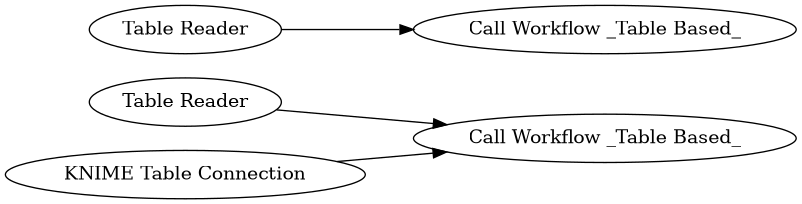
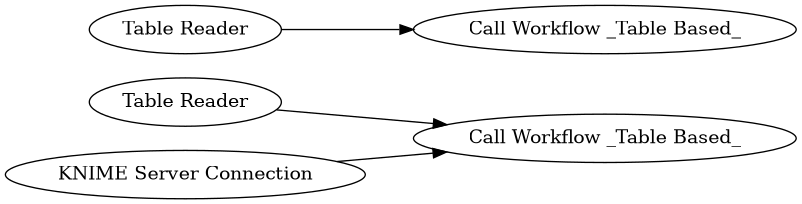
node "KNIME Table Connection": label "KNIME Table Connection" -> "KNIME Server Connection"
